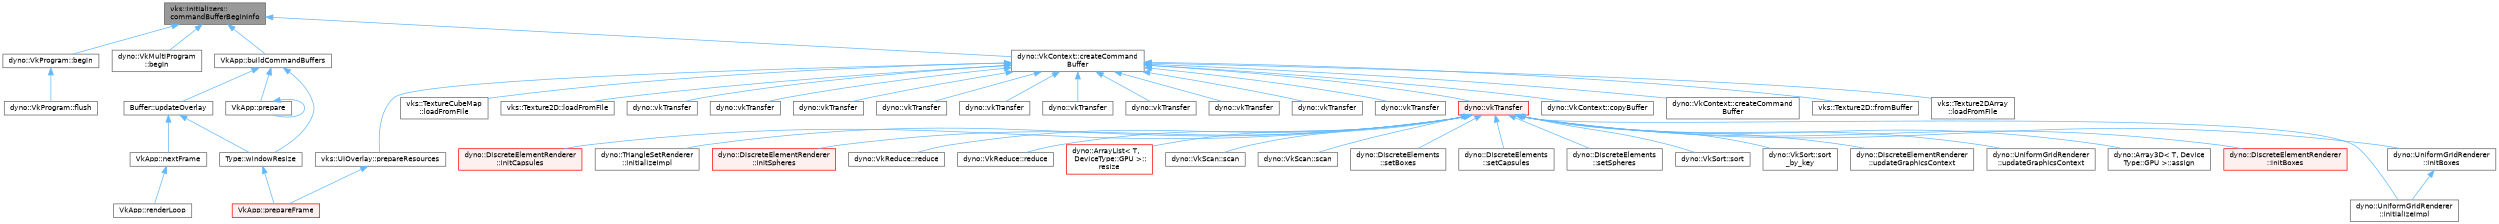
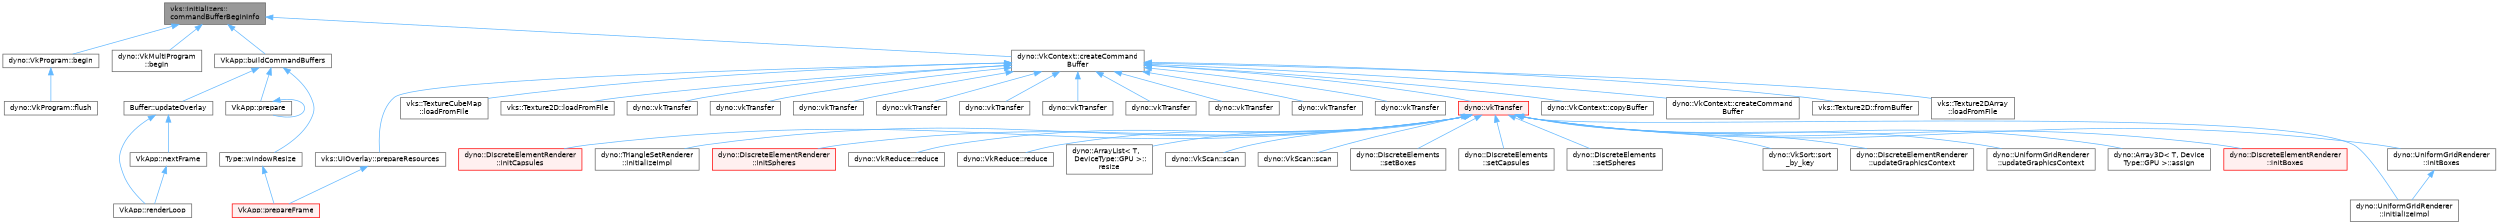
edge "Type::windowResize" -> "Buffer::updateOverlay": now "VkApp::renderLoop" -> "Buffer::updateOverlay"
node "dyno::ArrayList< T, DeviceType::GPU >:: resize": color red -> grey40
node "dyno::VkSort::sort": removed
